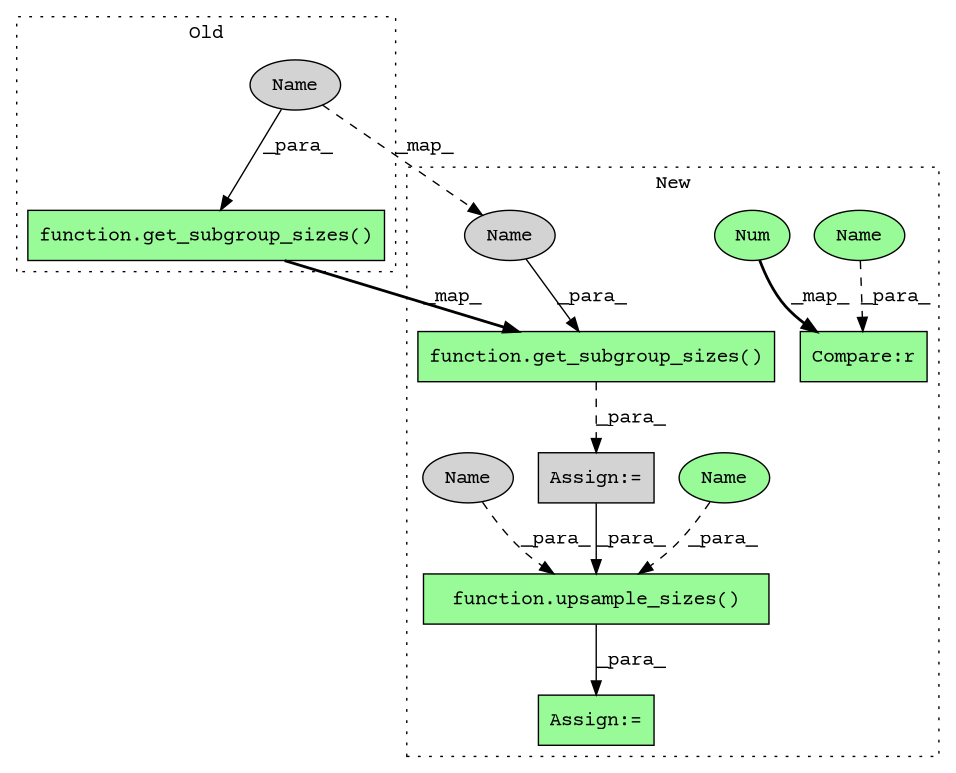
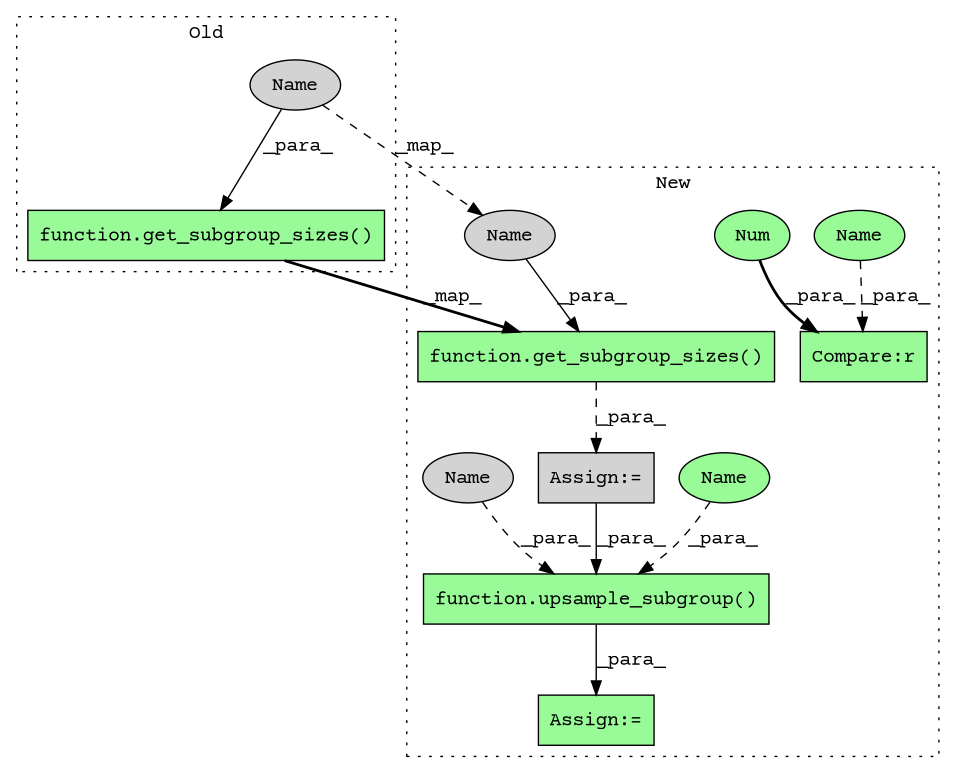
edge "Num" -> "Compare:r": label "_map_" -> "_para_"
node "function.upsample_sizes()": label "function.upsample_sizes()" -> "function.upsample_subgroup()"
